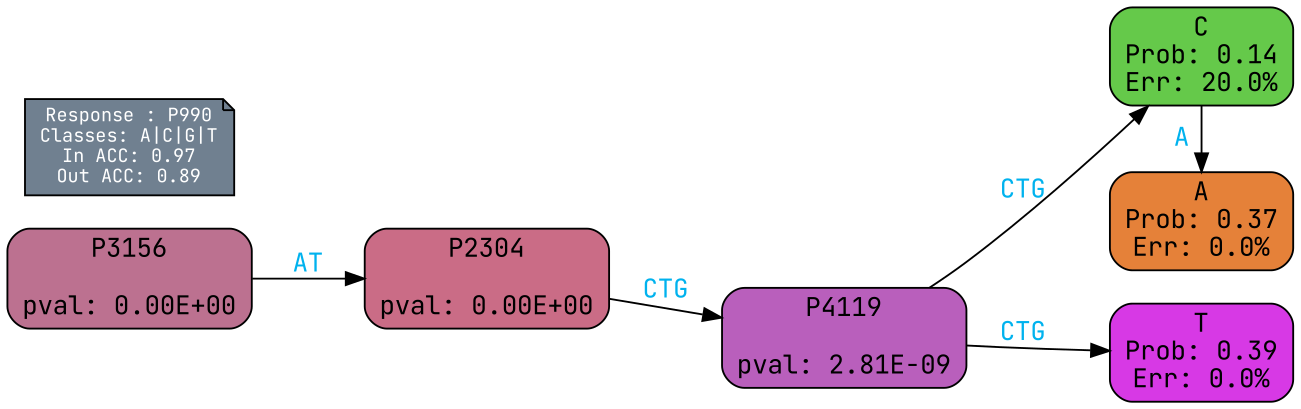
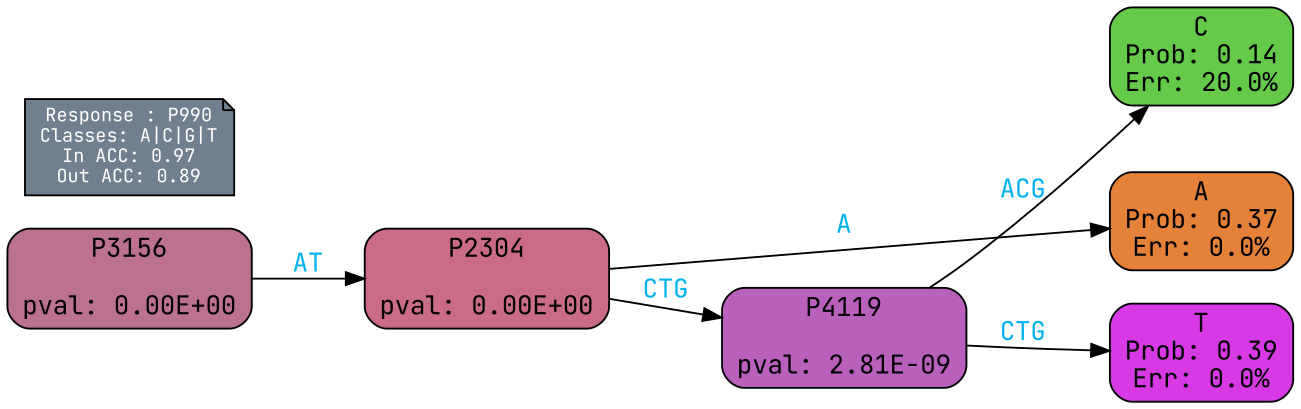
edge "C Prob: 0.14 Err: 20.0%" -> "A Prob: 0.37 Err: 0.0%": now "P2304 pval: 0.00E+00" -> "A Prob: 0.37 Err: 0.0%"
edge "P4119 pval: 2.81E-09" -> "C Prob: 0.14 Err: 20.0%": label "CTG" -> "ACG"
